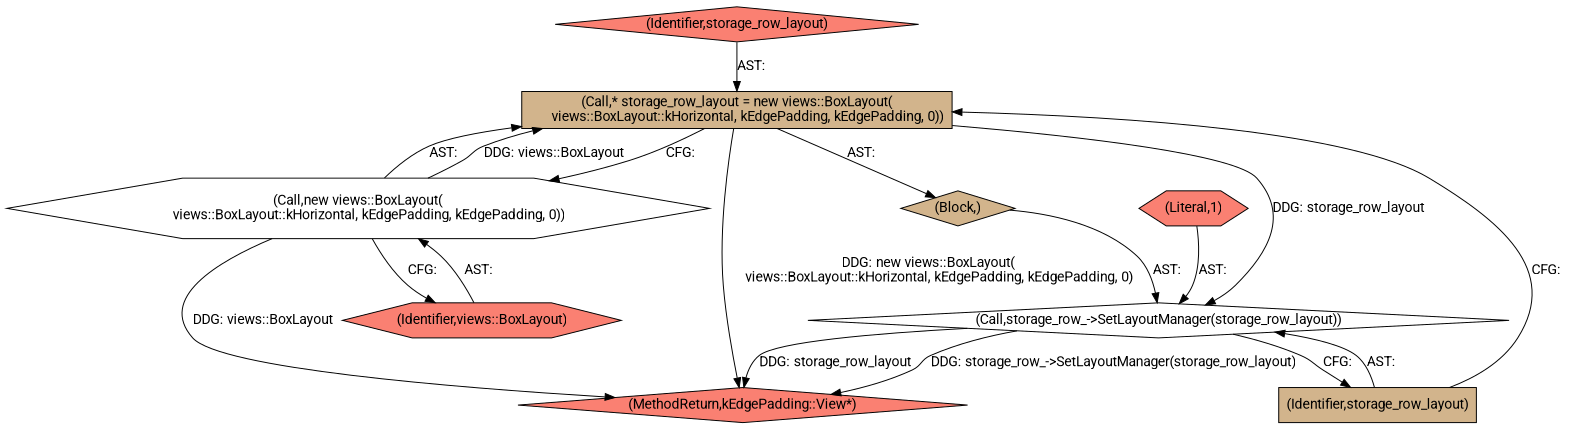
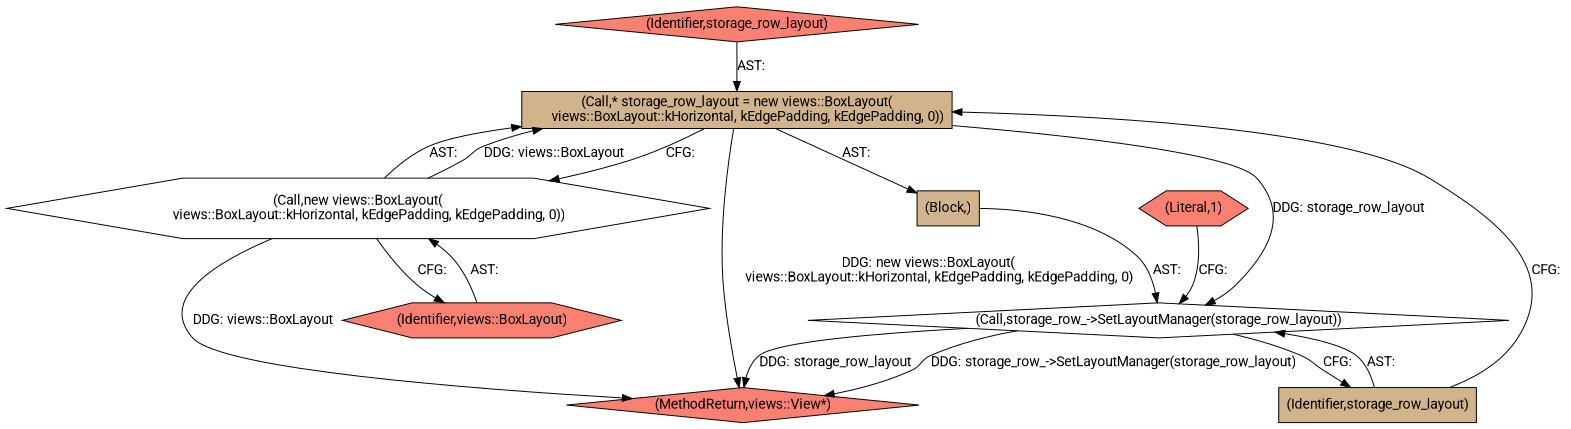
node "(Block,)": shape diamond -> box
edge "(Literal,1)" -> "(Call,storage_row_->SetLayoutManager(storage_row_layout))": label "AST: " -> "CFG: "
node "(MethodReturn,kEdgePadding::View*)": label "(MethodReturn,kEdgePadding::View*)" -> "(MethodReturn,views::View*)"
